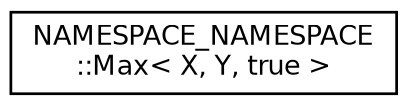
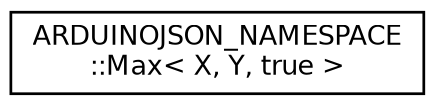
node "NAMESPACE_NAMESPACE ::Max< X, Y, true >": label "NAMESPACE_NAMESPACE ::Max< X, Y, true >" -> "ARDUINOJSON_NAMESPACE ::Max< X, Y, true >"
